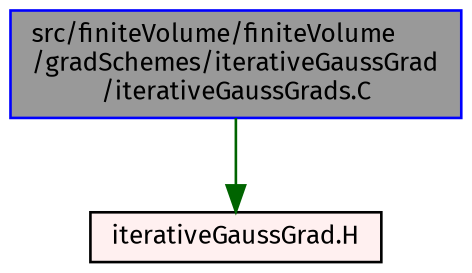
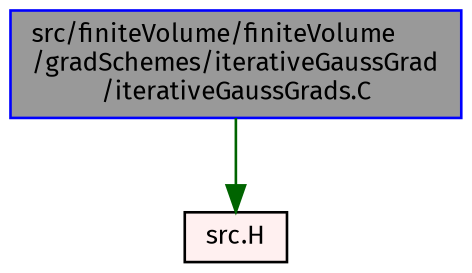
node "iterativeGaussGrad.H": label "iterativeGaussGrad.H" -> "src.H"
